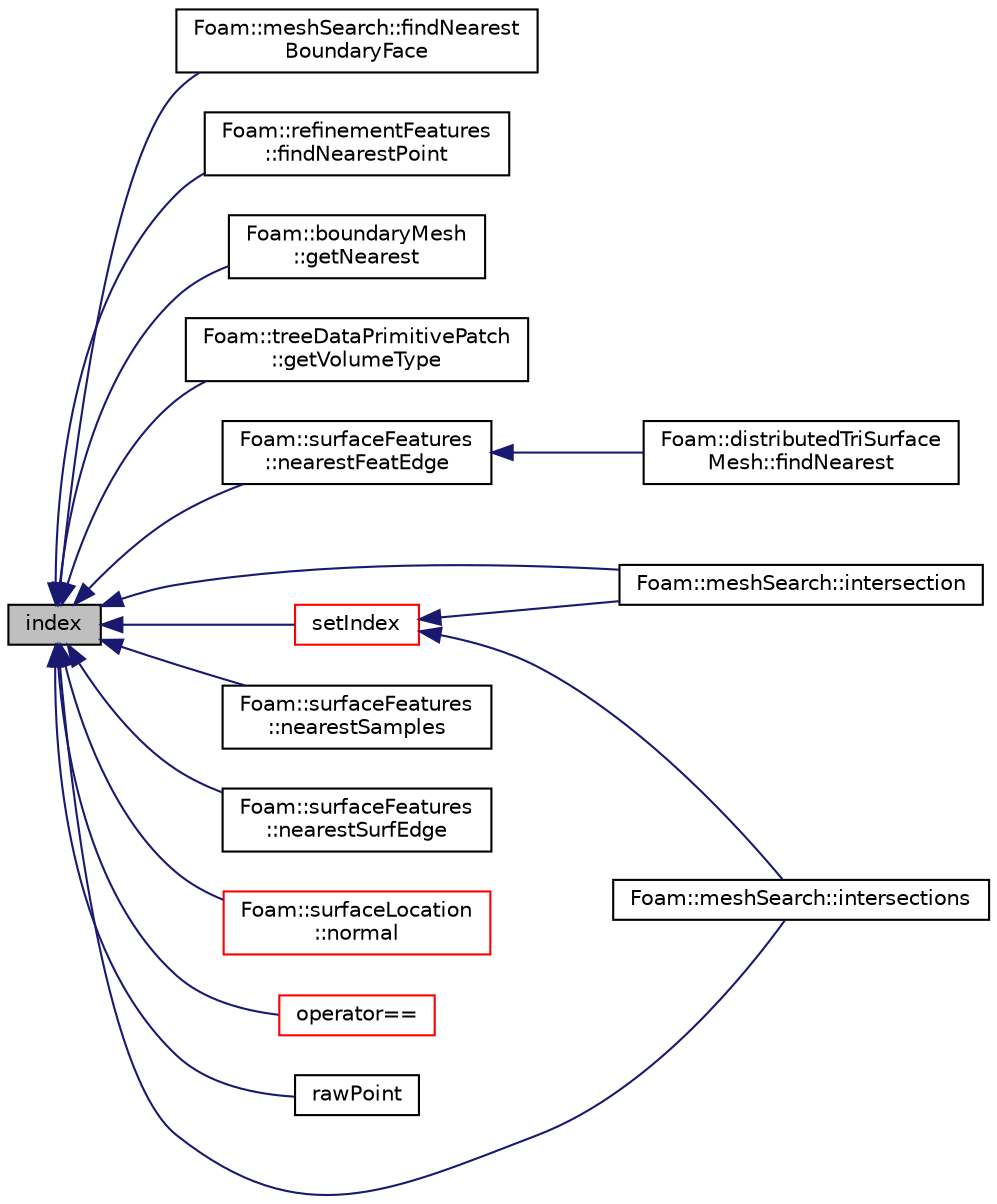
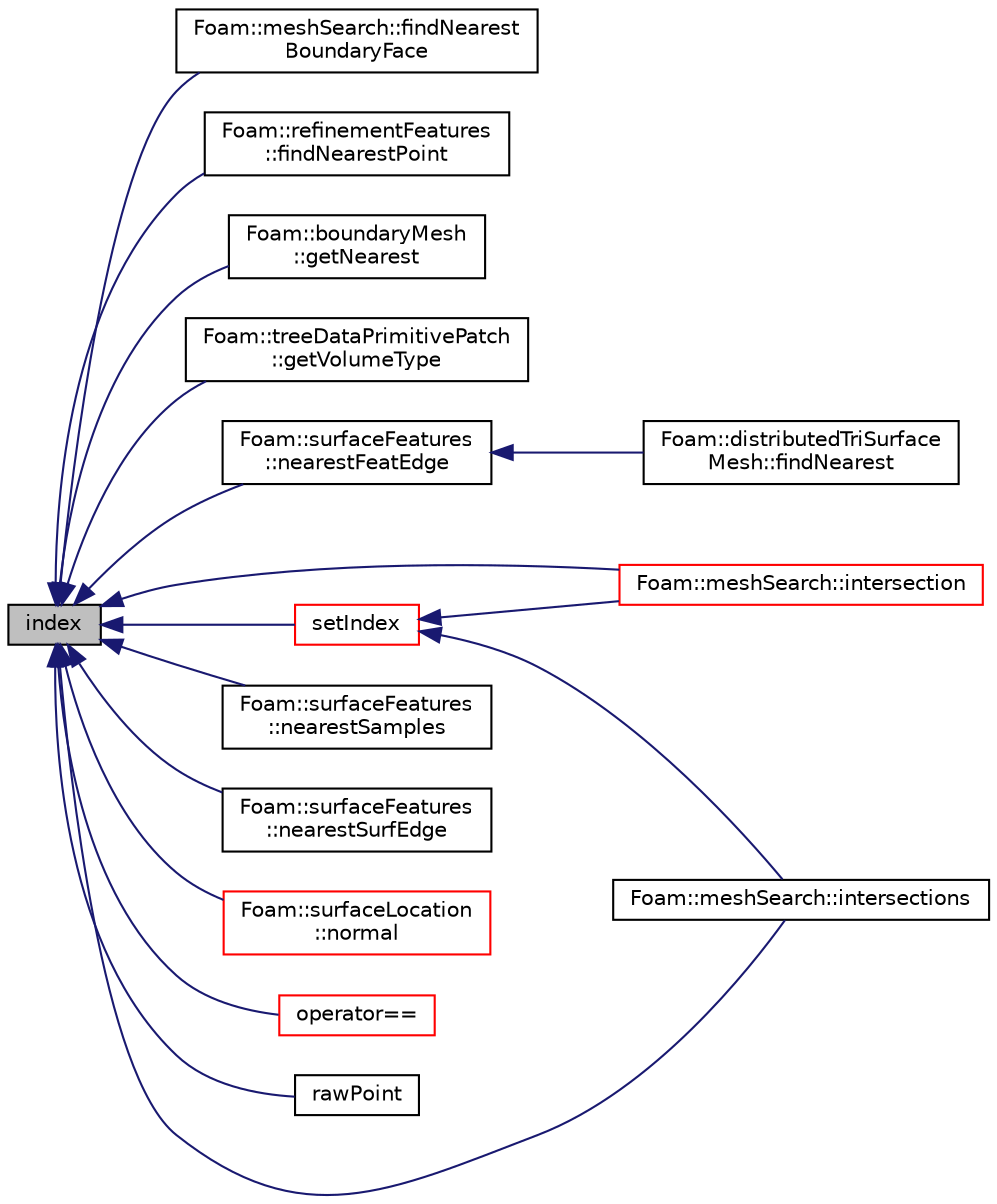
node "Foam::meshSearch::intersection": color black -> red
